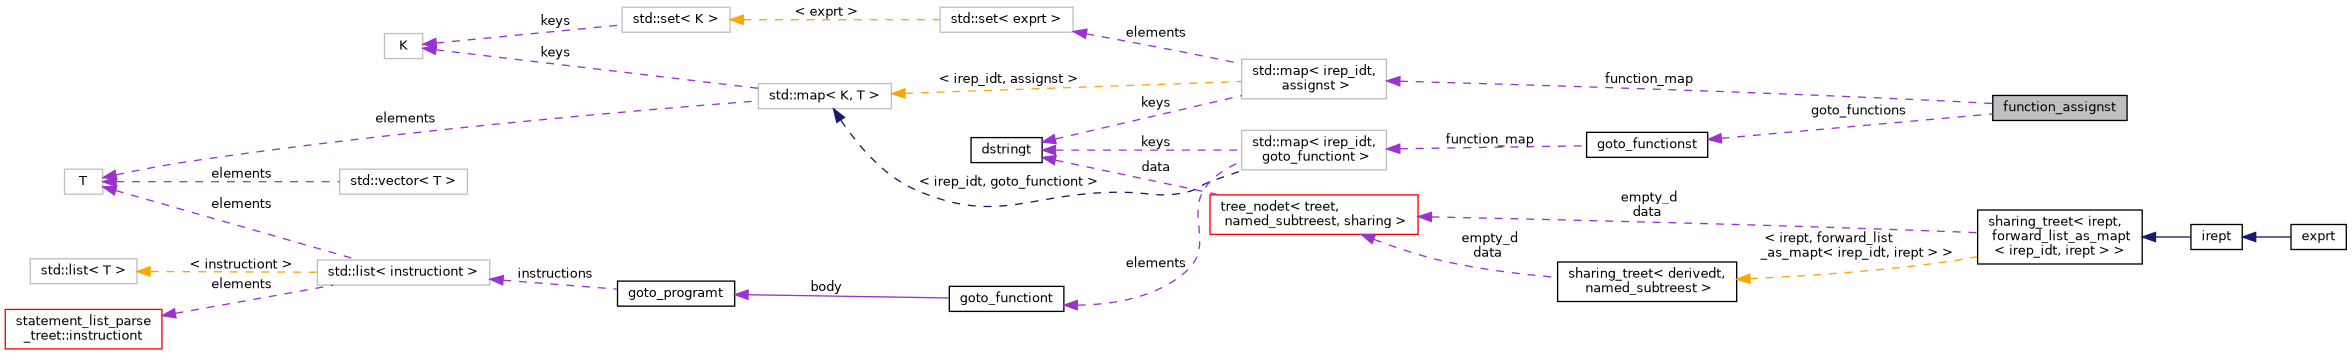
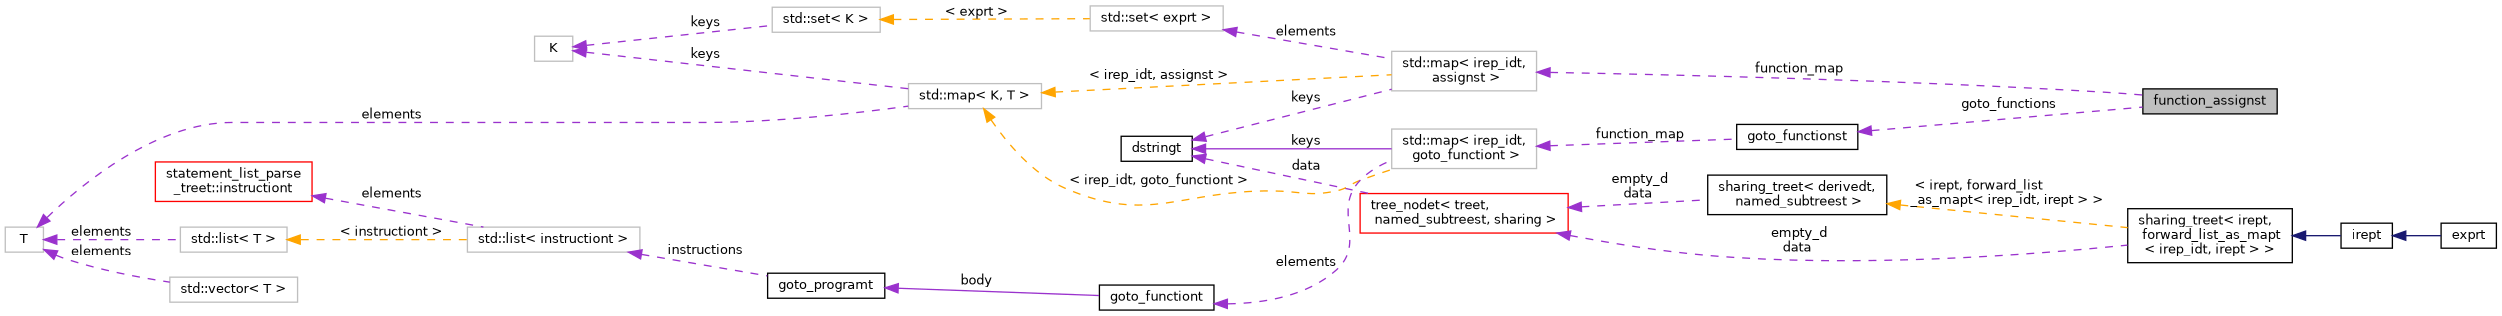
edge "std::map< irep_idt, goto_functiont >" -> "dstringt": style dashed -> solid
edge "std::map< irep_idt, goto_functiont >" -> "std::map< K, T >": color midnightblue -> orange
edge "std::list< instructiont >" -> "T": now "std::list< T >" -> "T"
